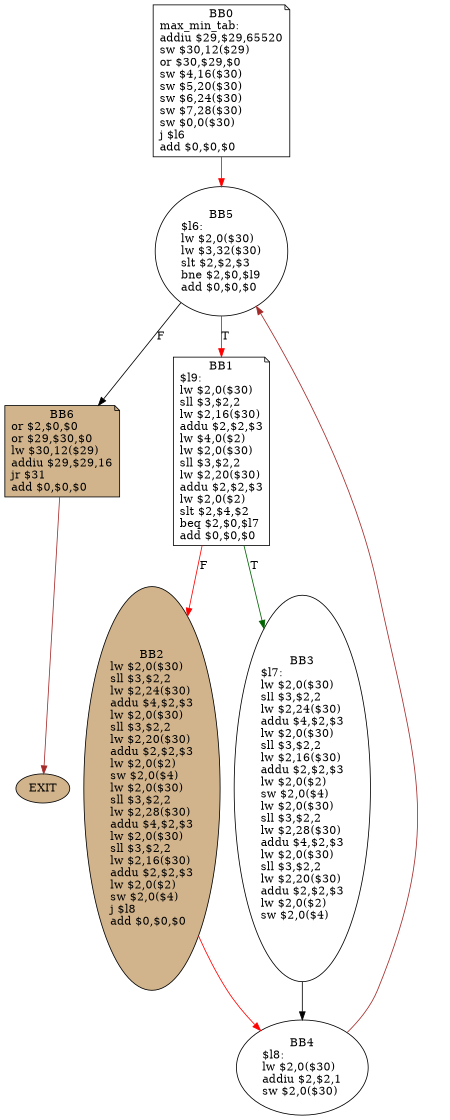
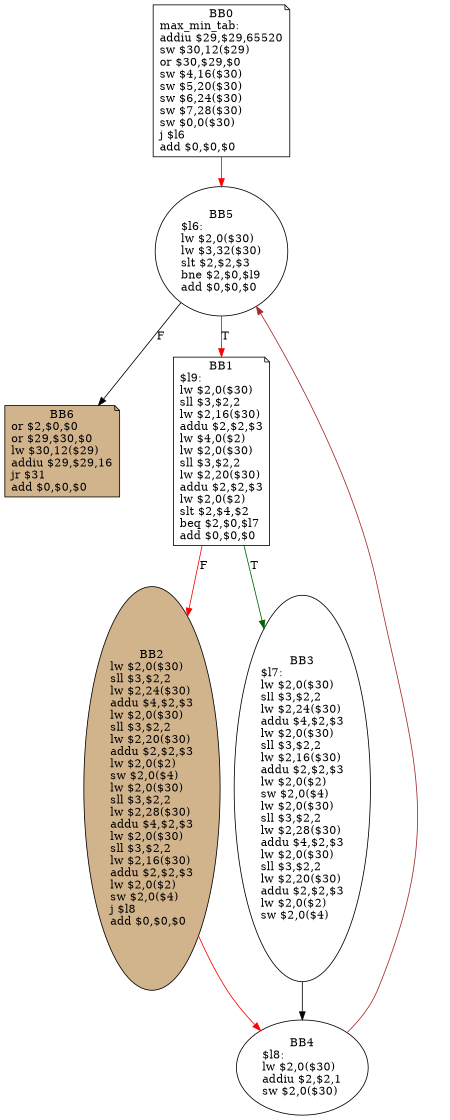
node "EXIT": removed
